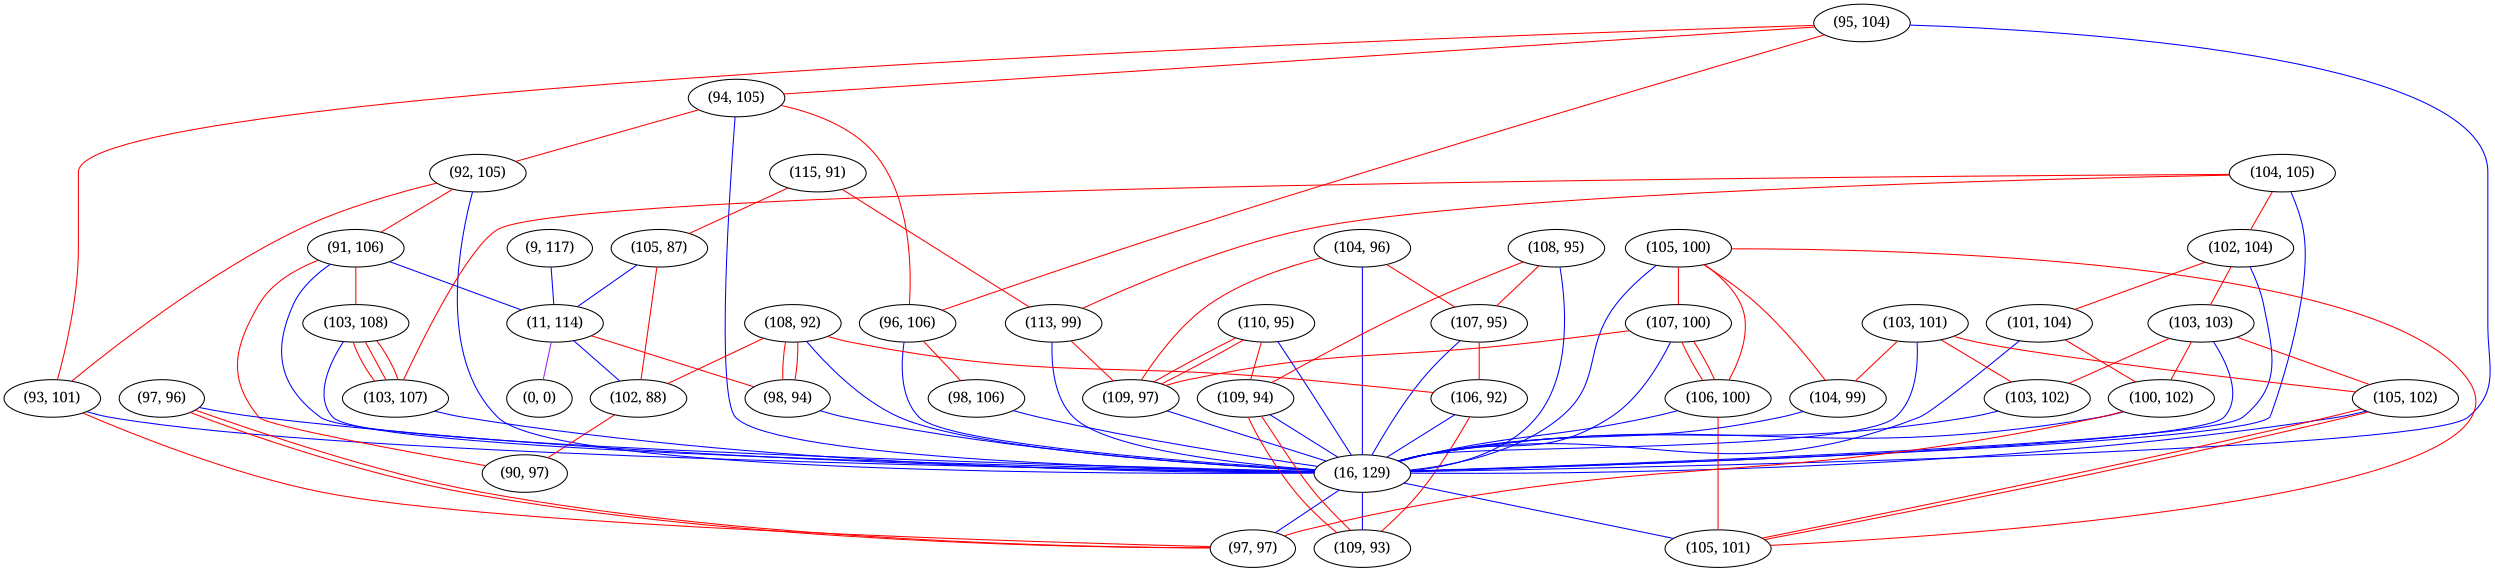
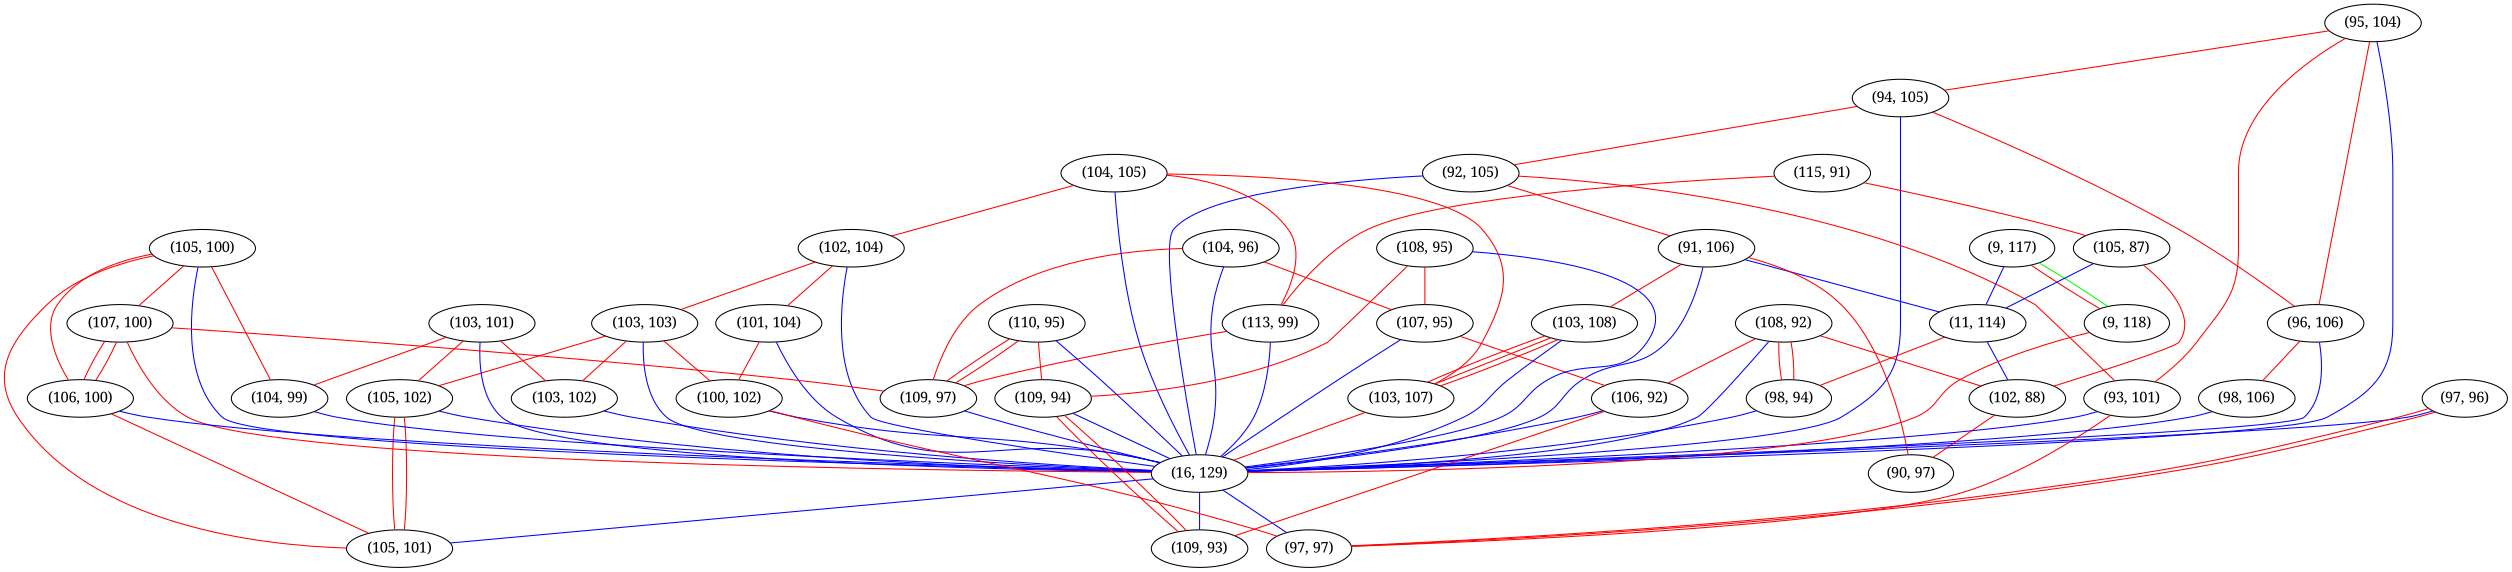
node "(9, 118)": added
node "(0, 0)": removed
edge "(107, 100)" -- "(16, 129)": color blue -> red
edge "(103, 107)" -- "(16, 129)": color blue -> red
